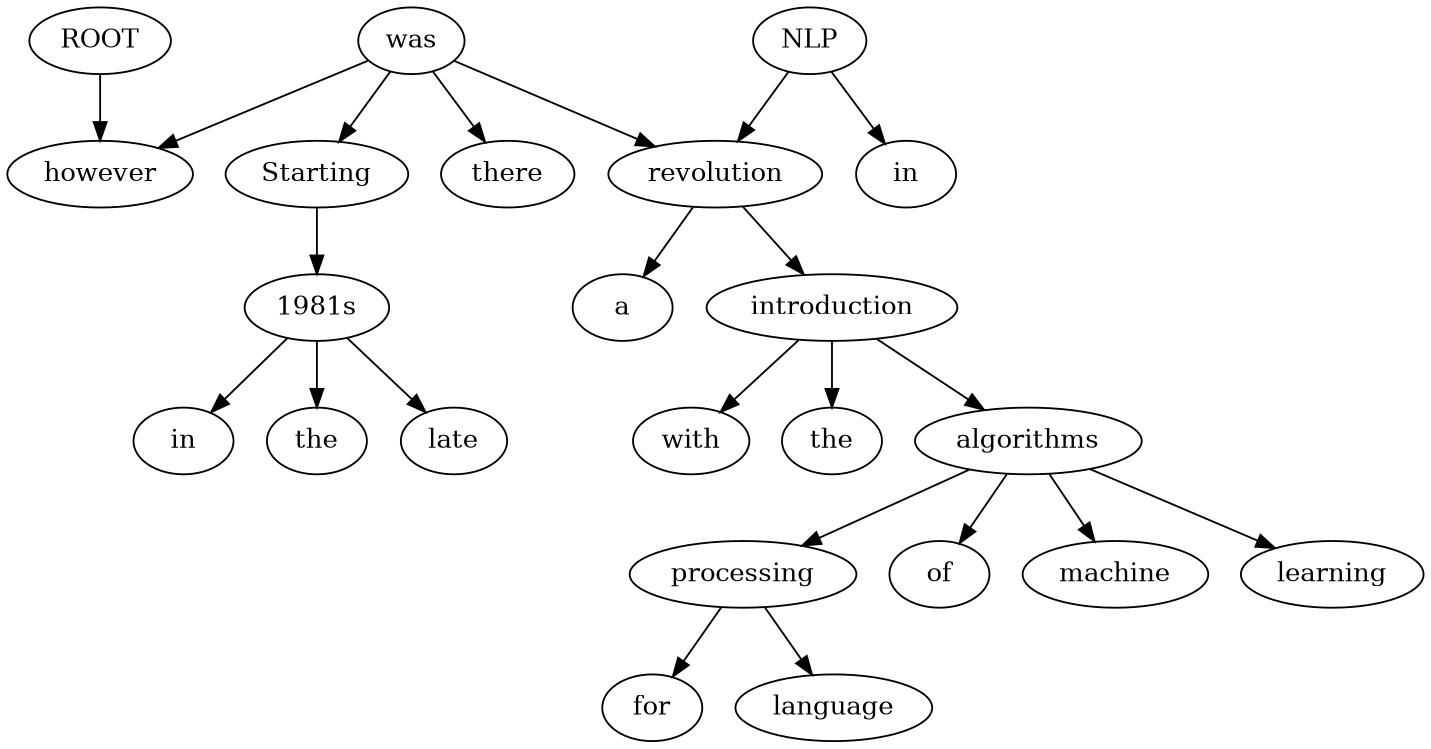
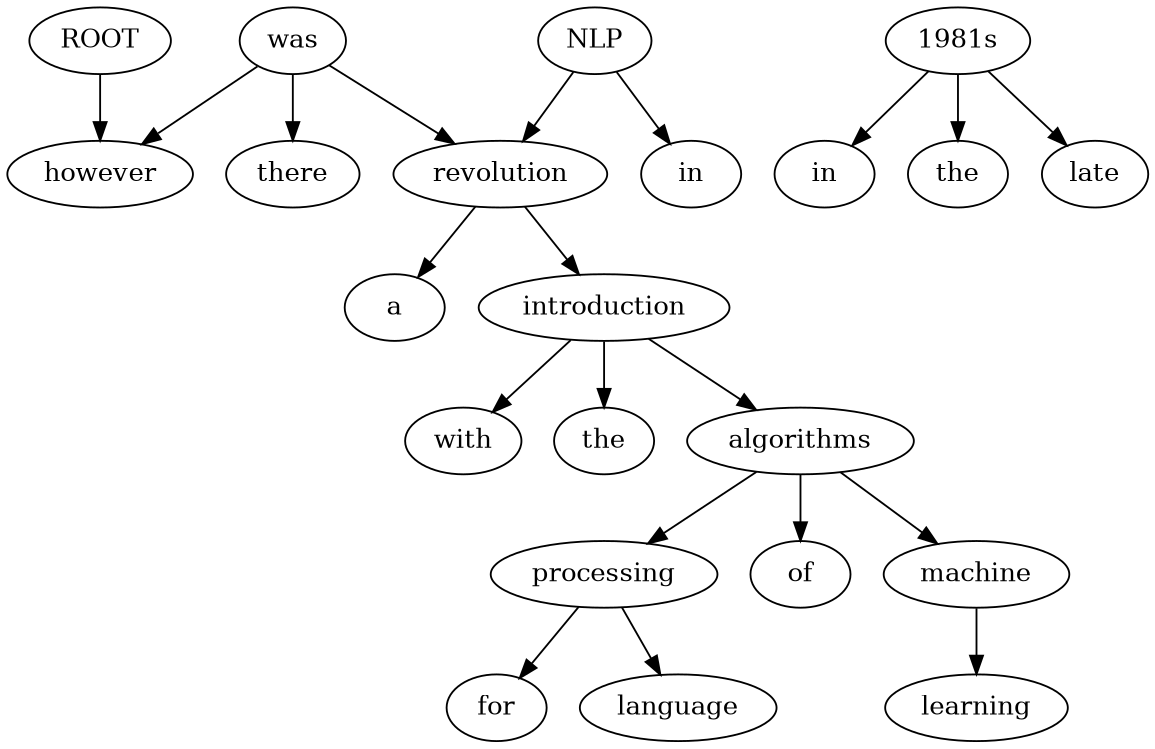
node "Starting": removed
edge "algorithms" -> "learning": now "machine" -> "learning"
